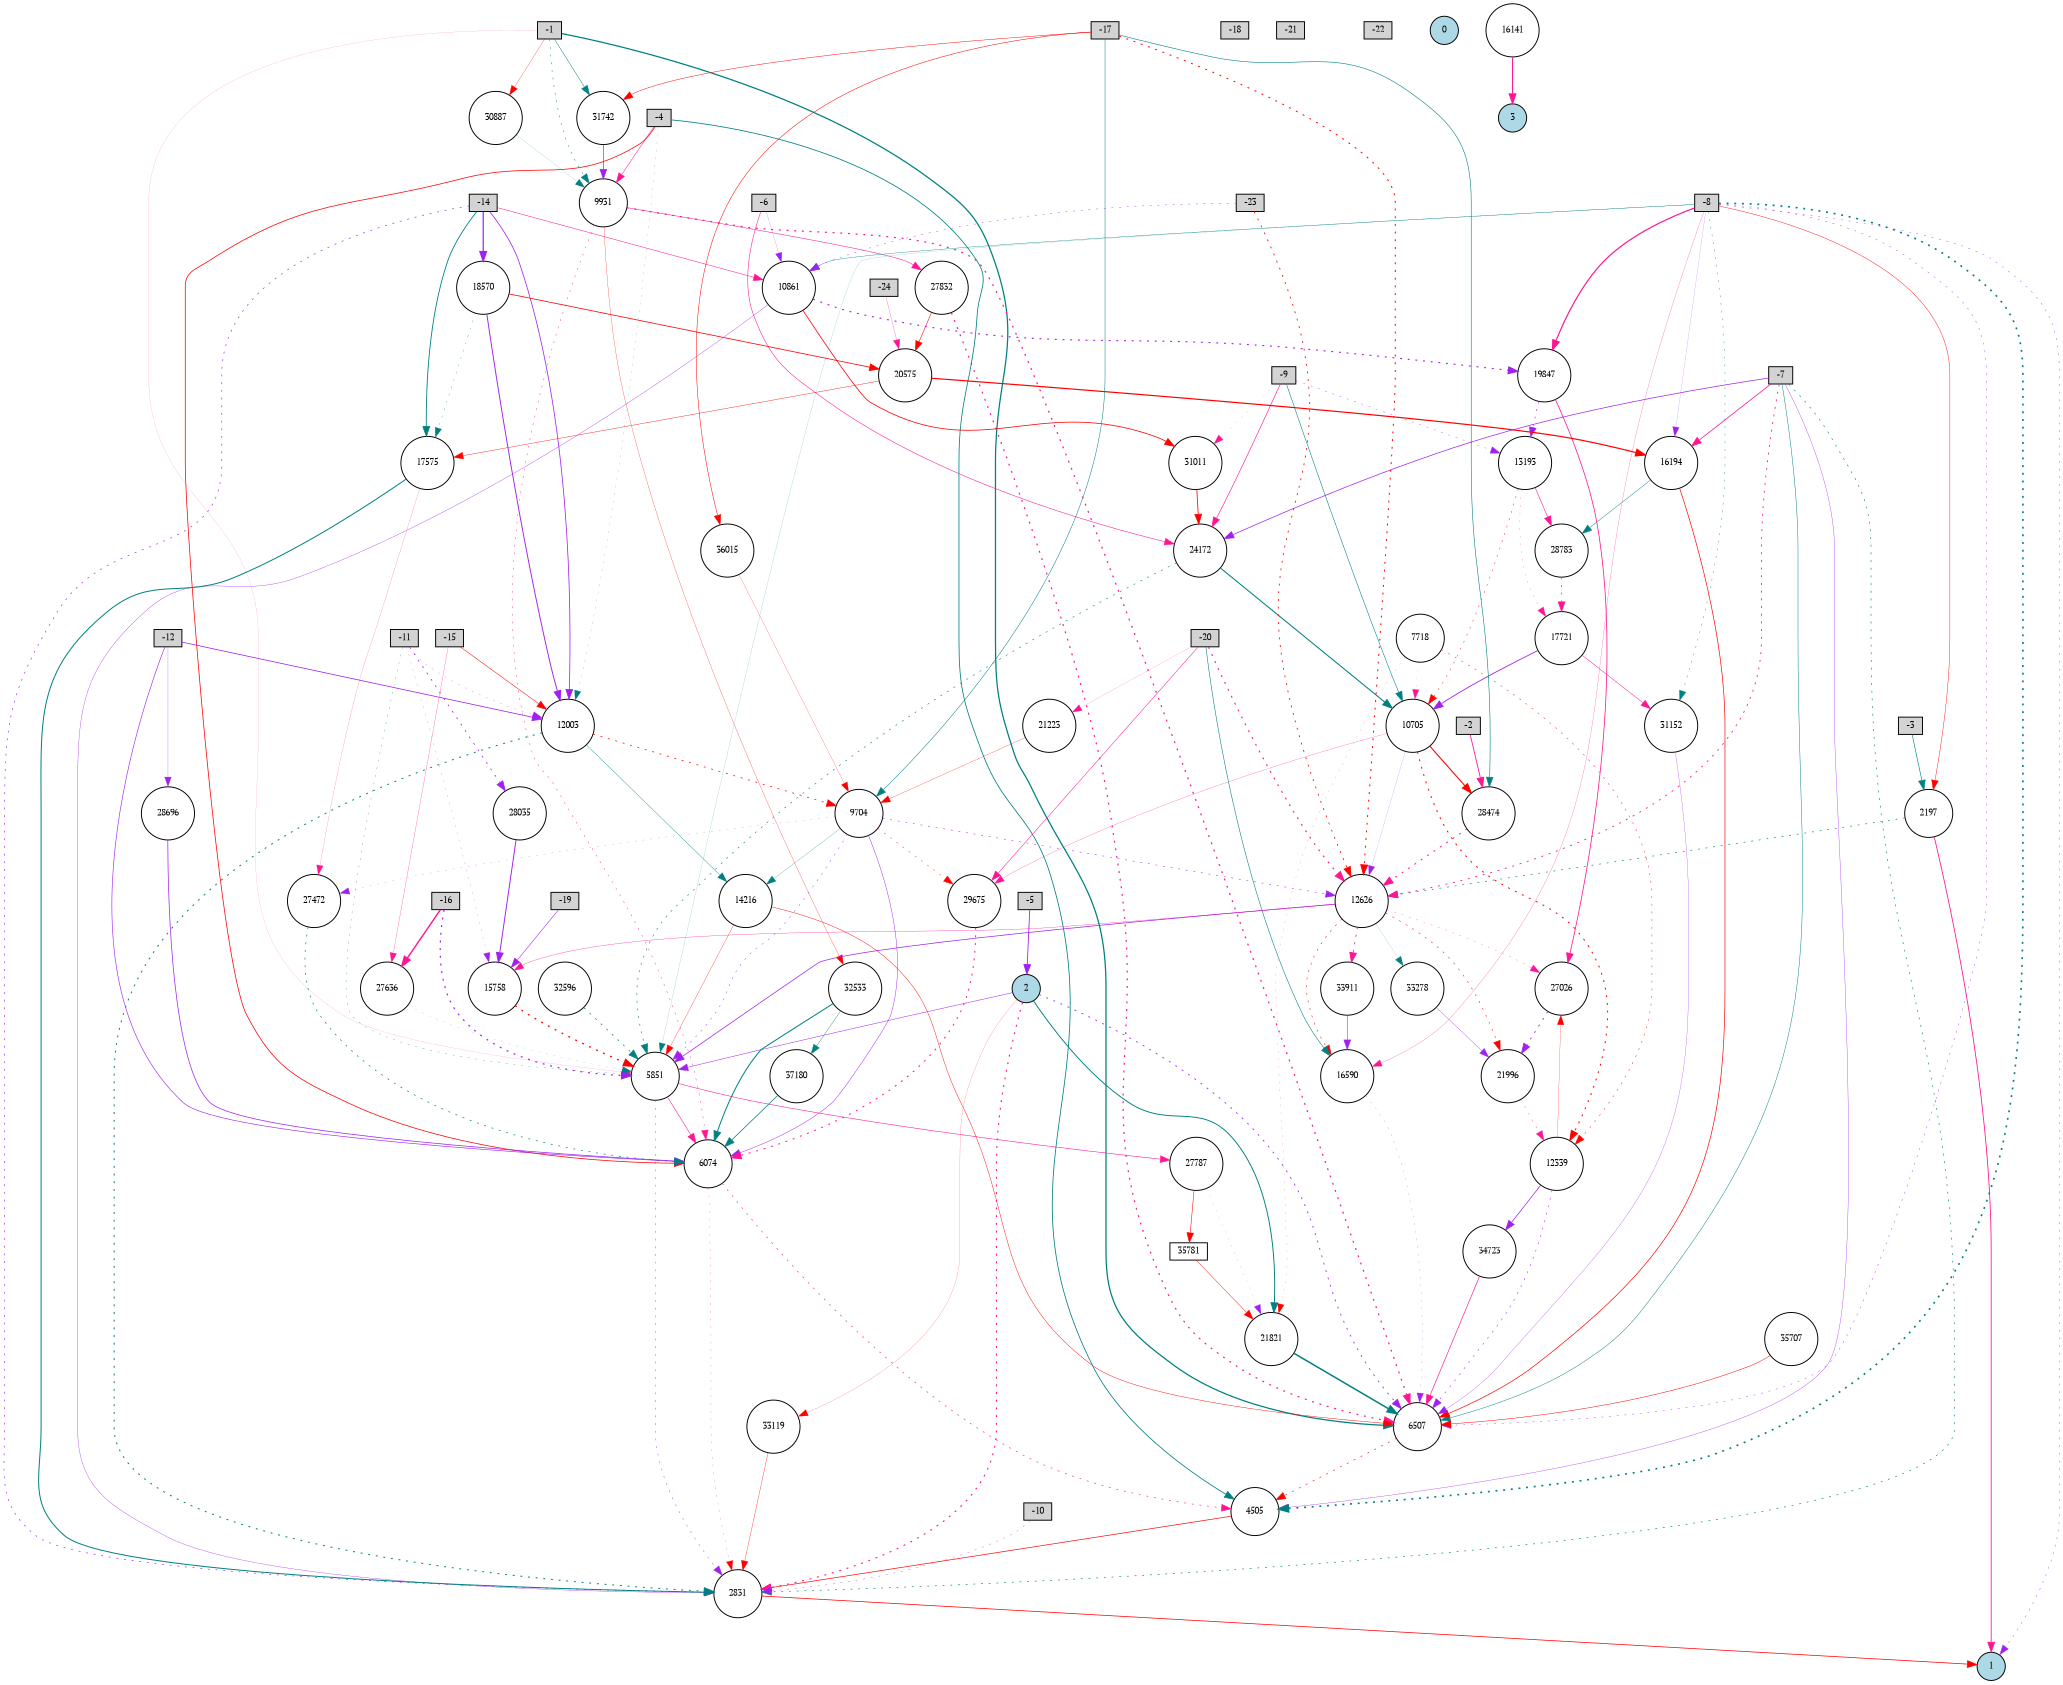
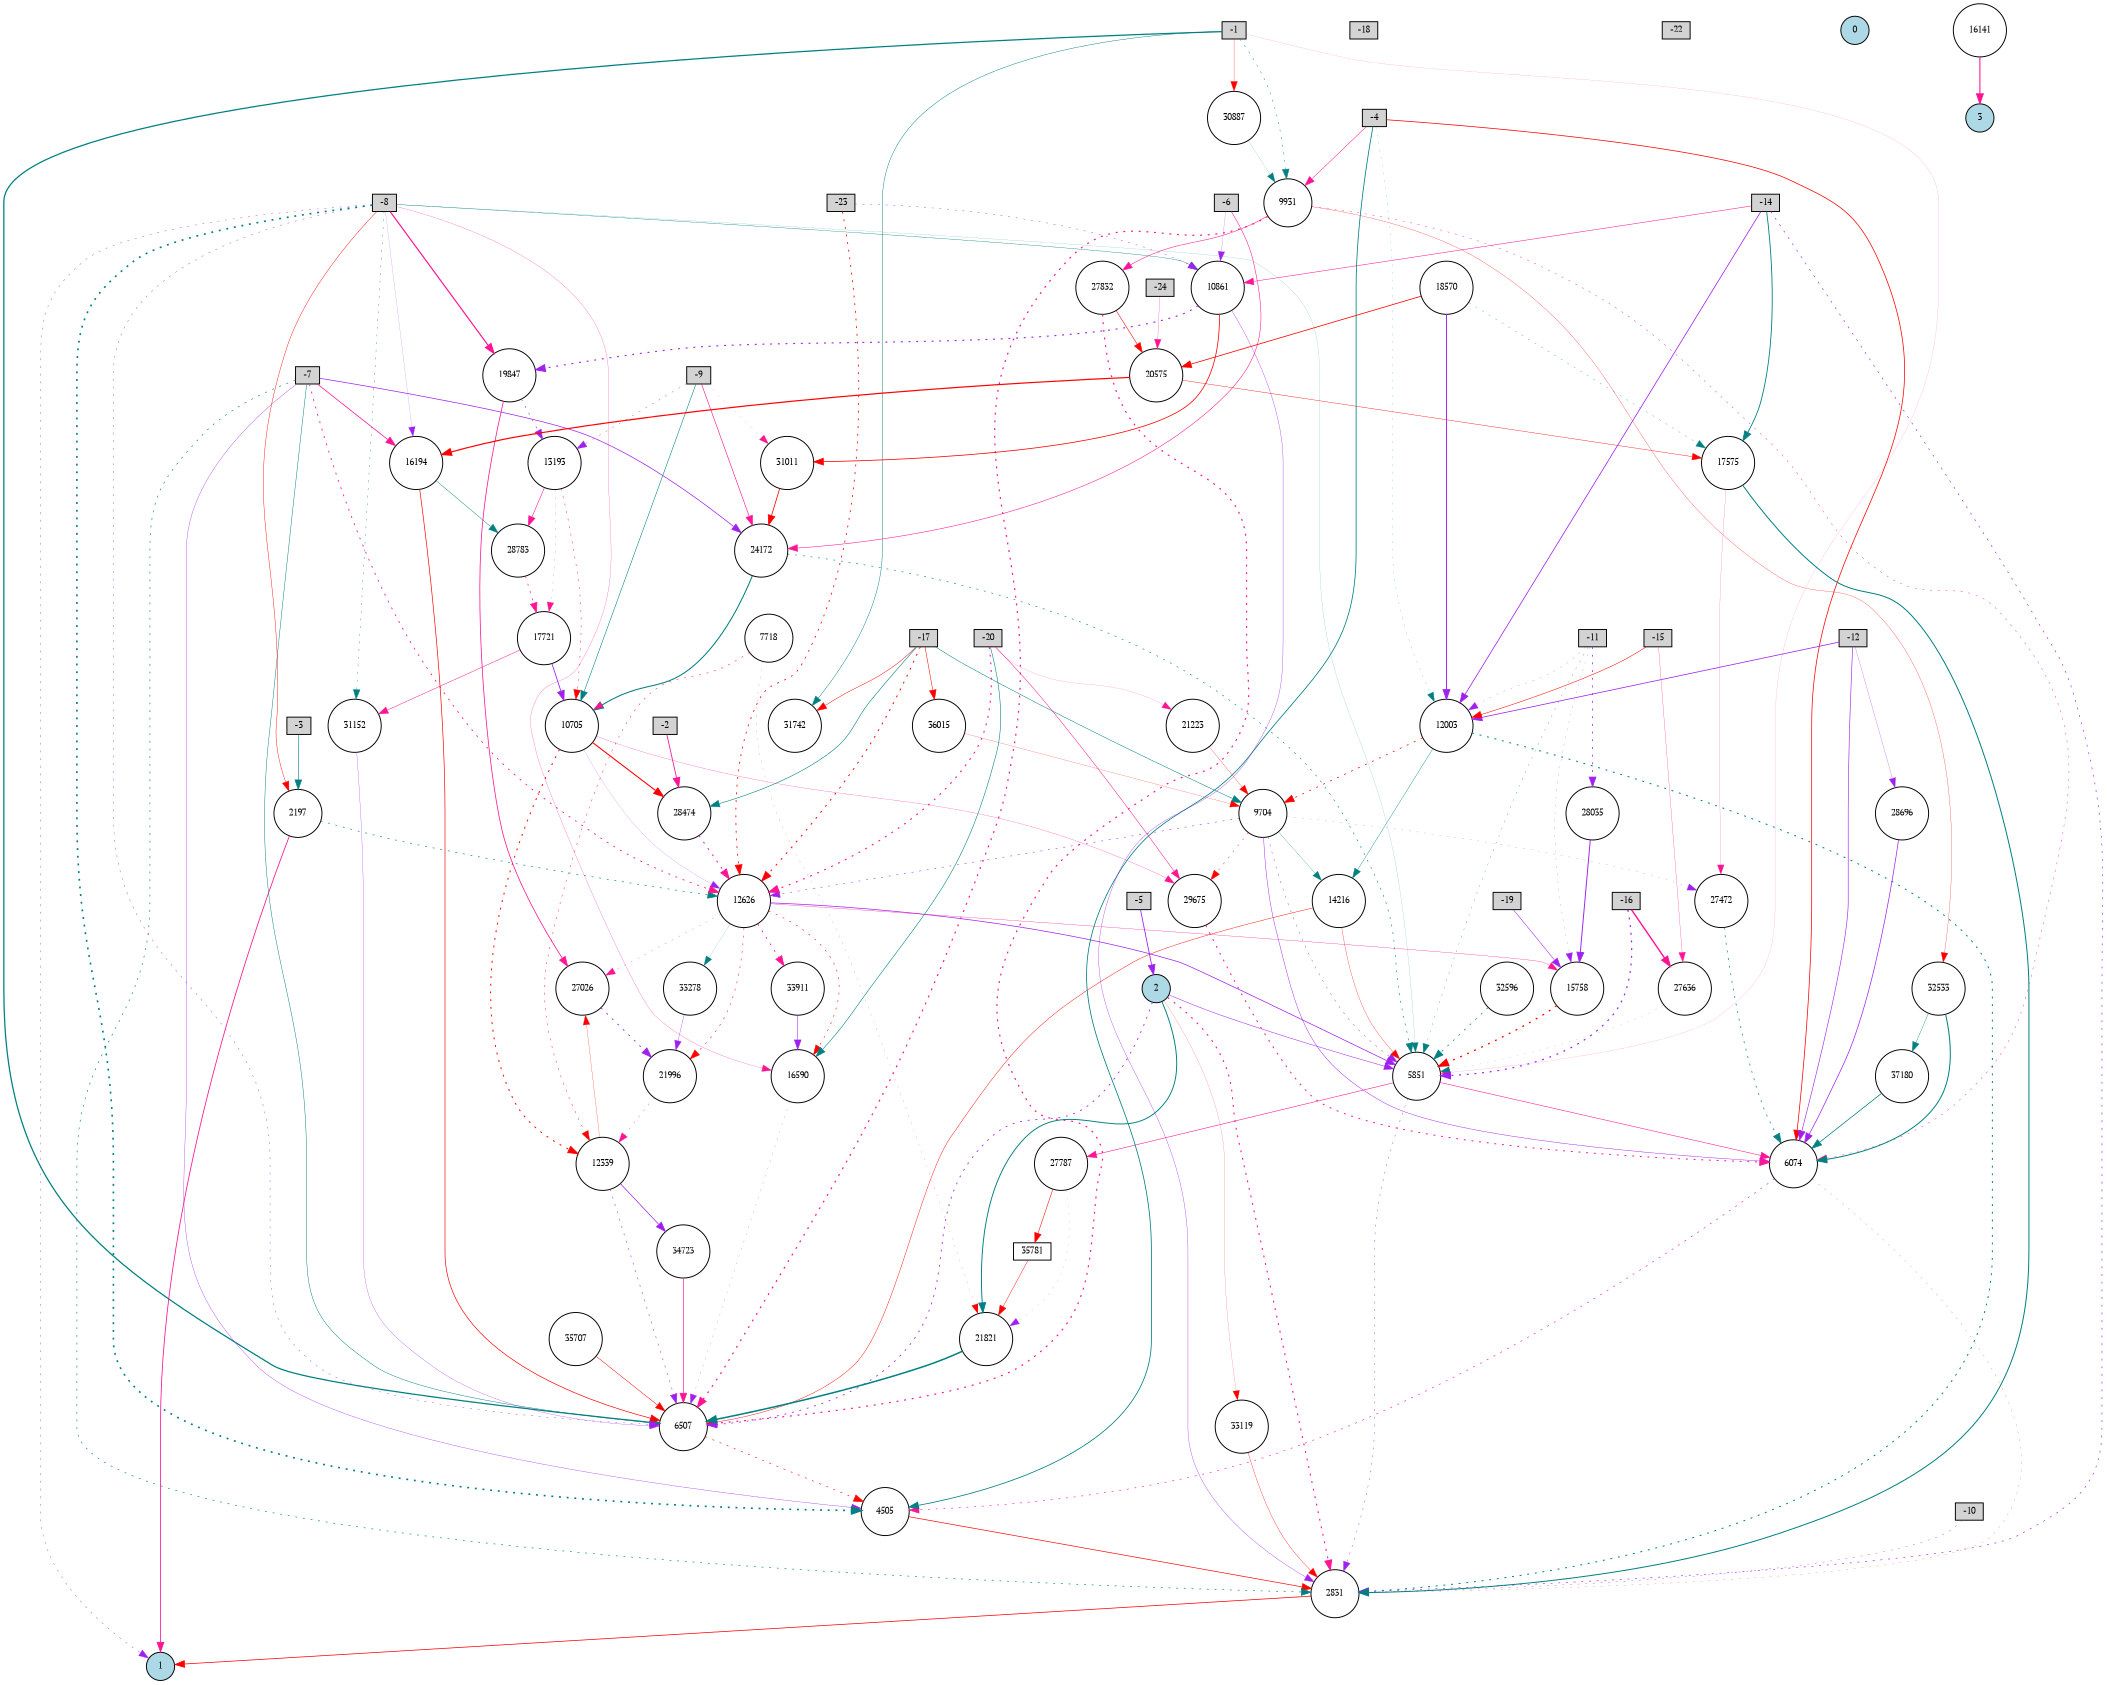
node "-21": removed
edge "31742" -> "9931": removed
edge "-14" -> "18570": removed
